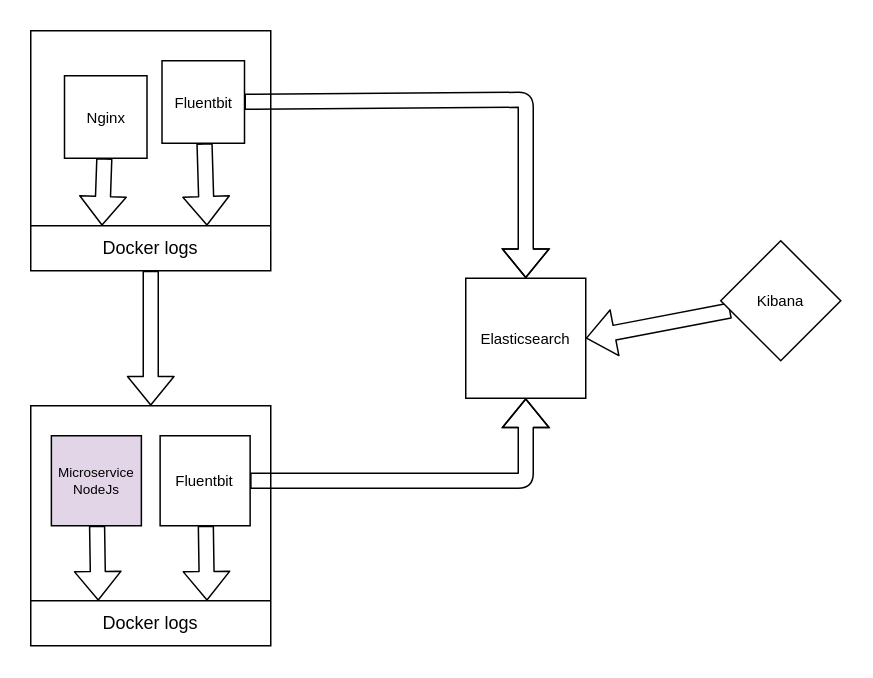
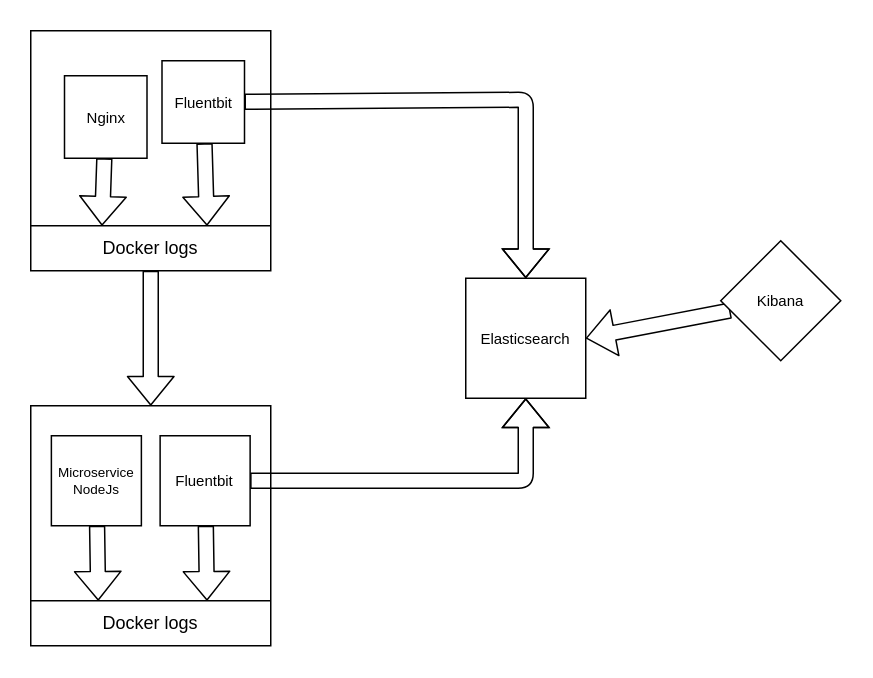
node "MicroserviceNodeJs": fillcolor #e1d5e7 -> #ffffff
